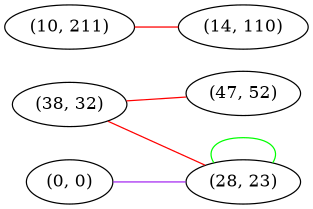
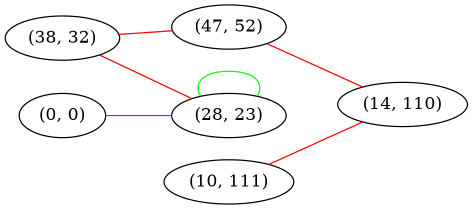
node "(10, 211)": label "(10, 211)" -> "(10, 111)"
edge "(47, 52)" -- "(14, 110)": added
